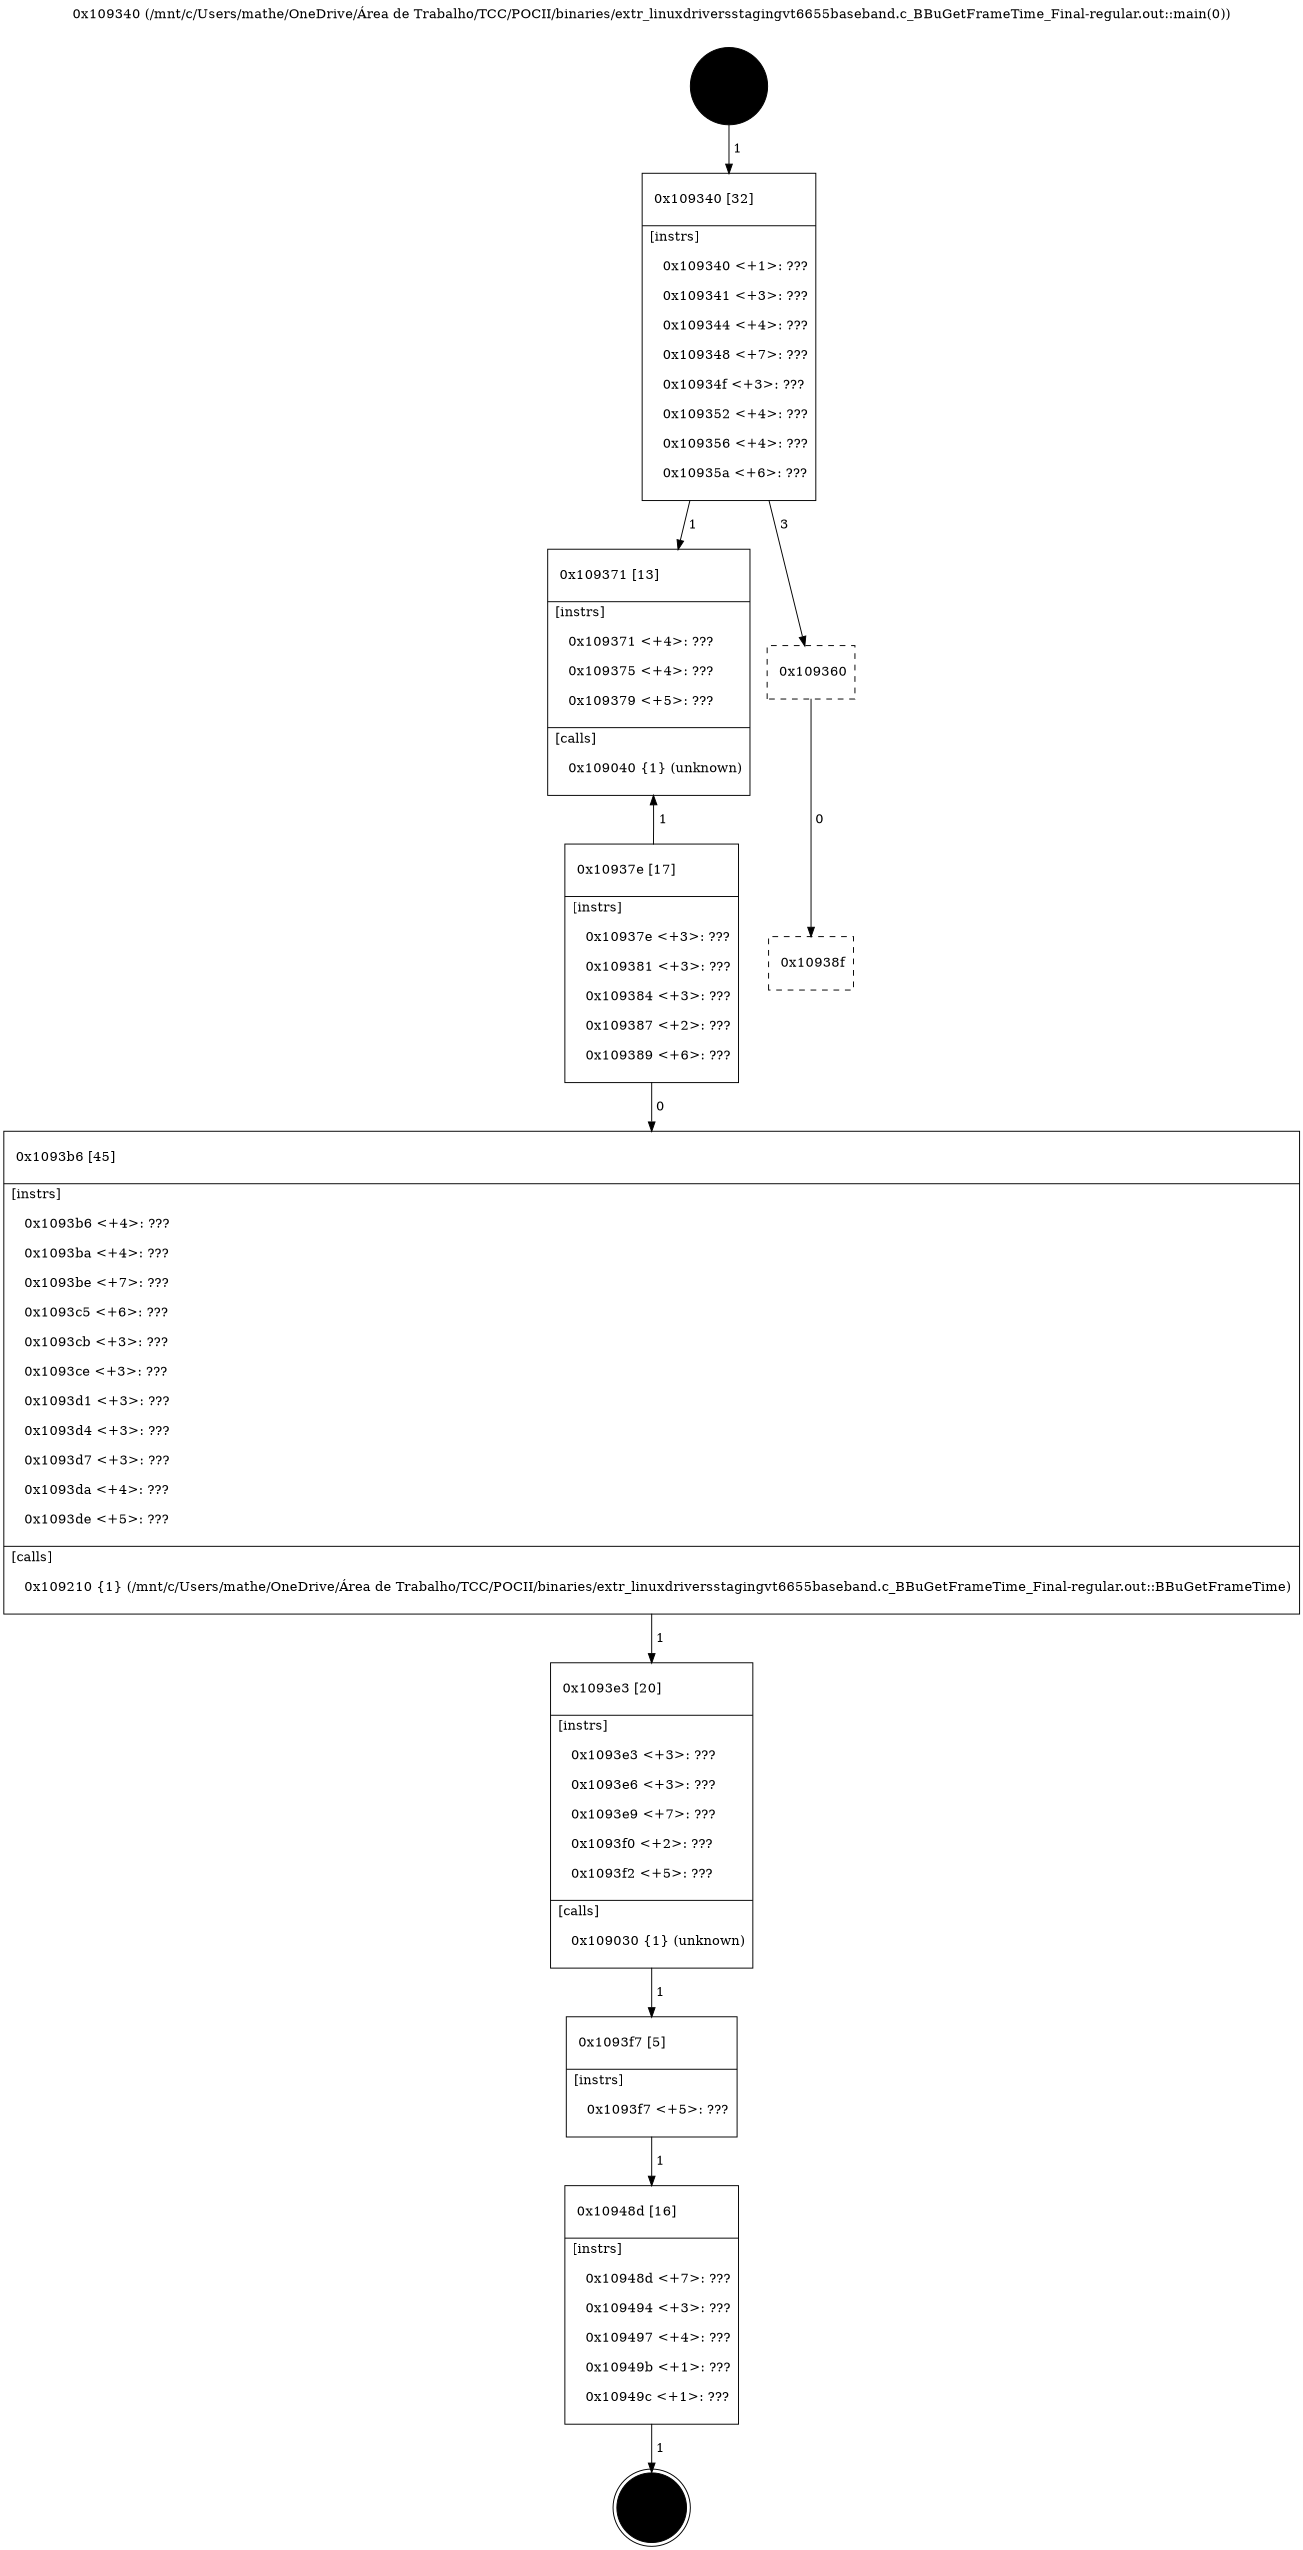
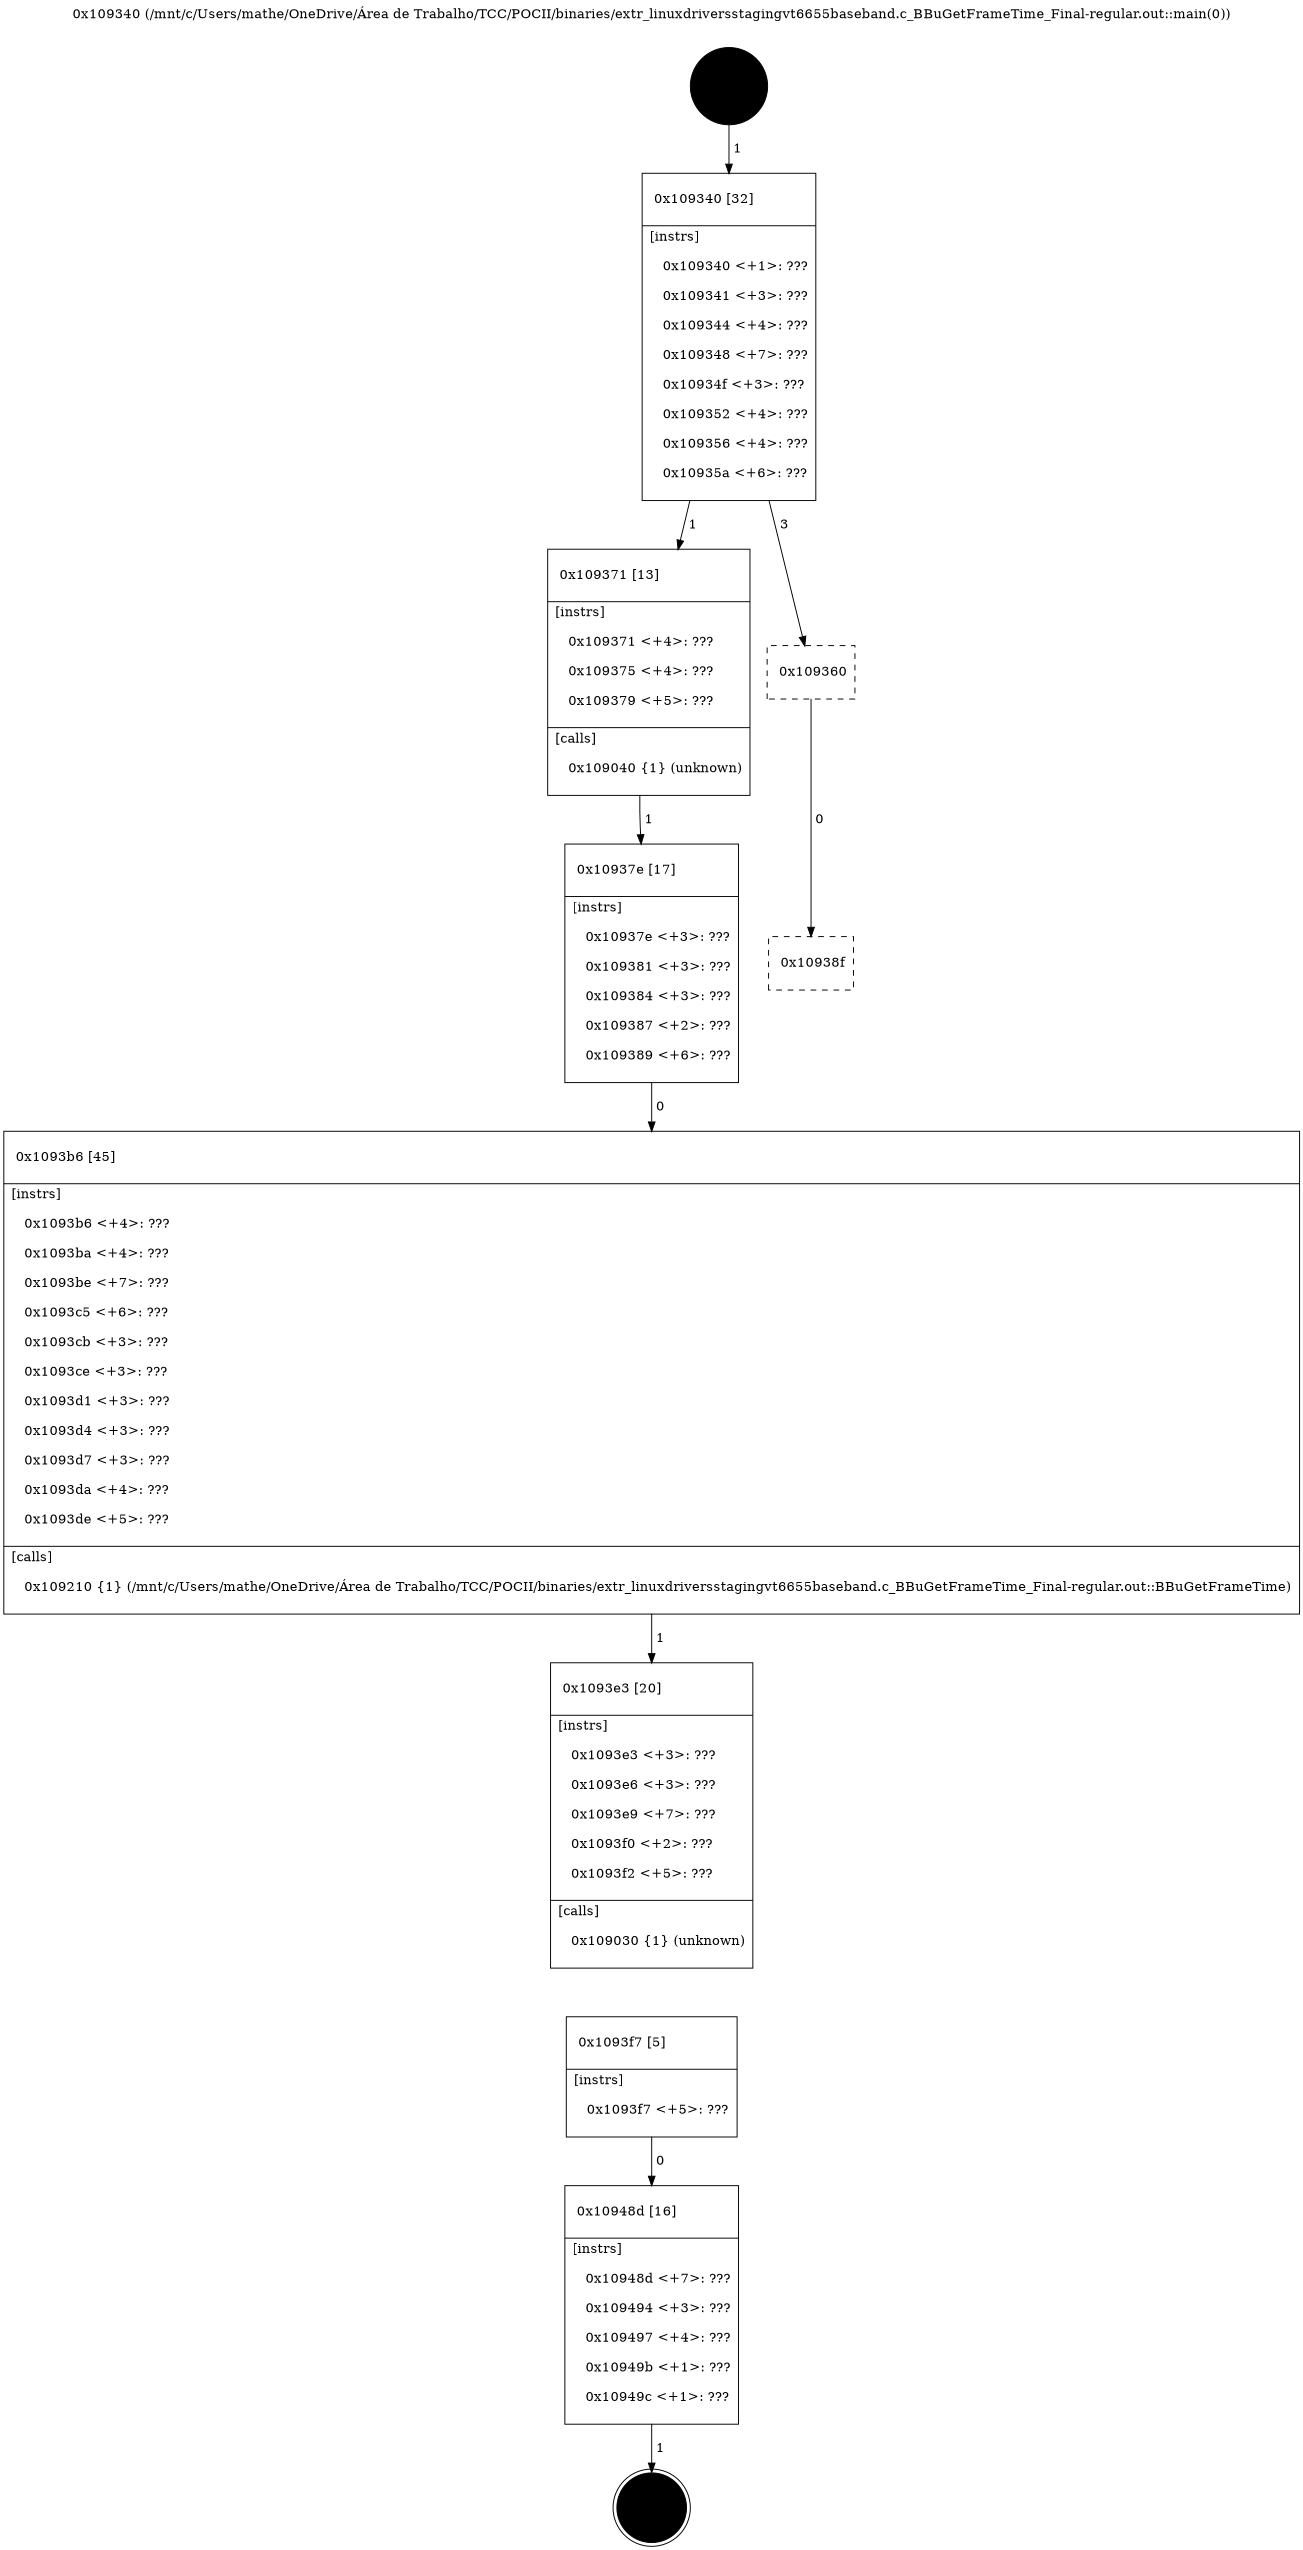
edge "0x10937e [17]" -> "0x109371 [13]": reversed
edge "0x1093e3 [20]" -> "0x1093f7 [5]": removed, label "1"
edge "0x1093f7 [5]" -> "0x10948d [16]": label " 1" -> " 0"
